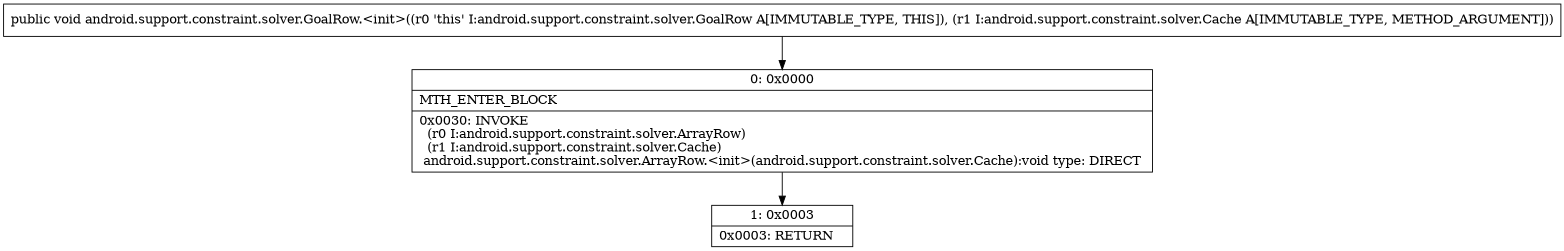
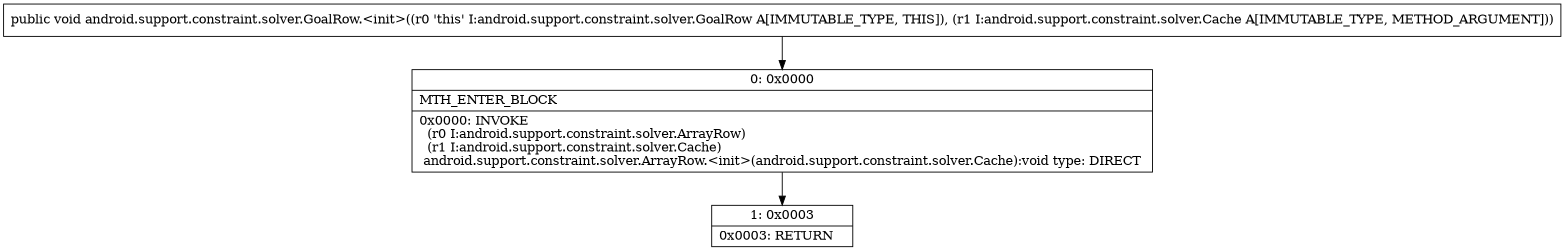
node "0: 0x0000": text "0x0030: INVOKE" -> "0x0000: INVOKE"
